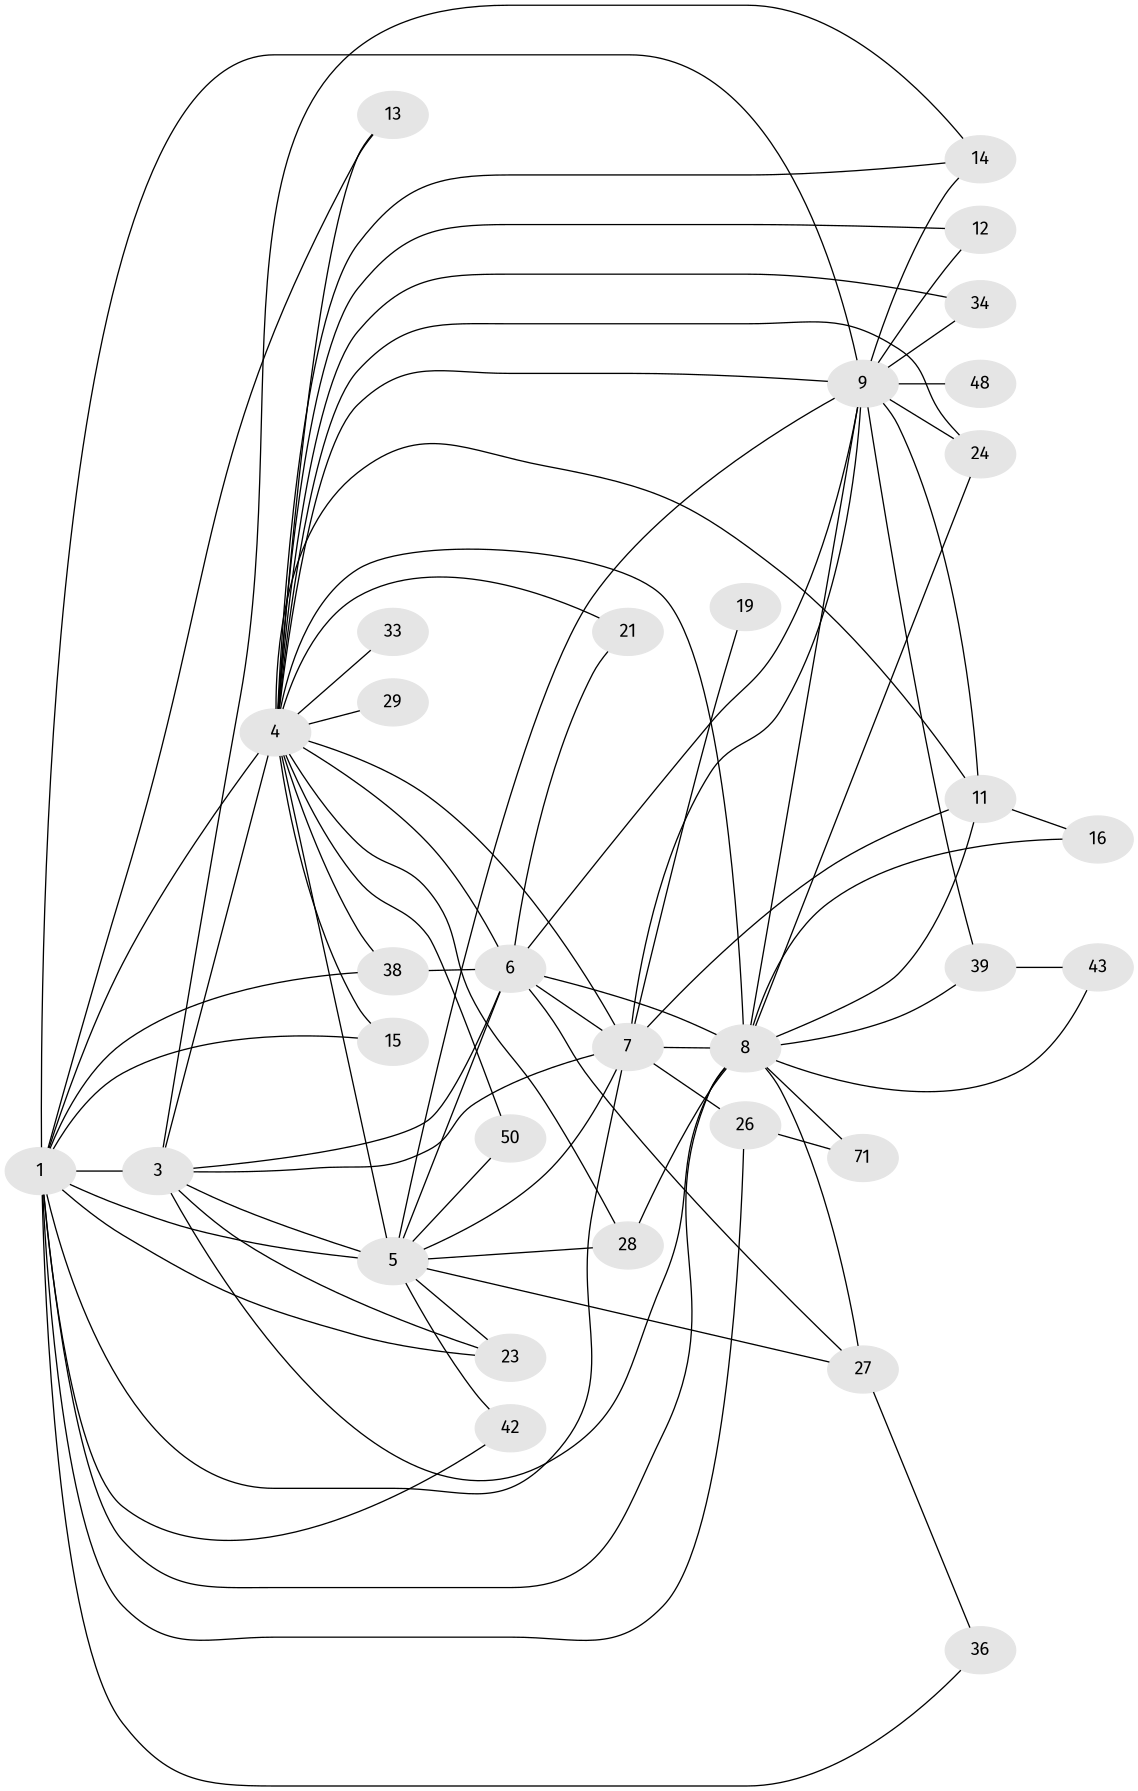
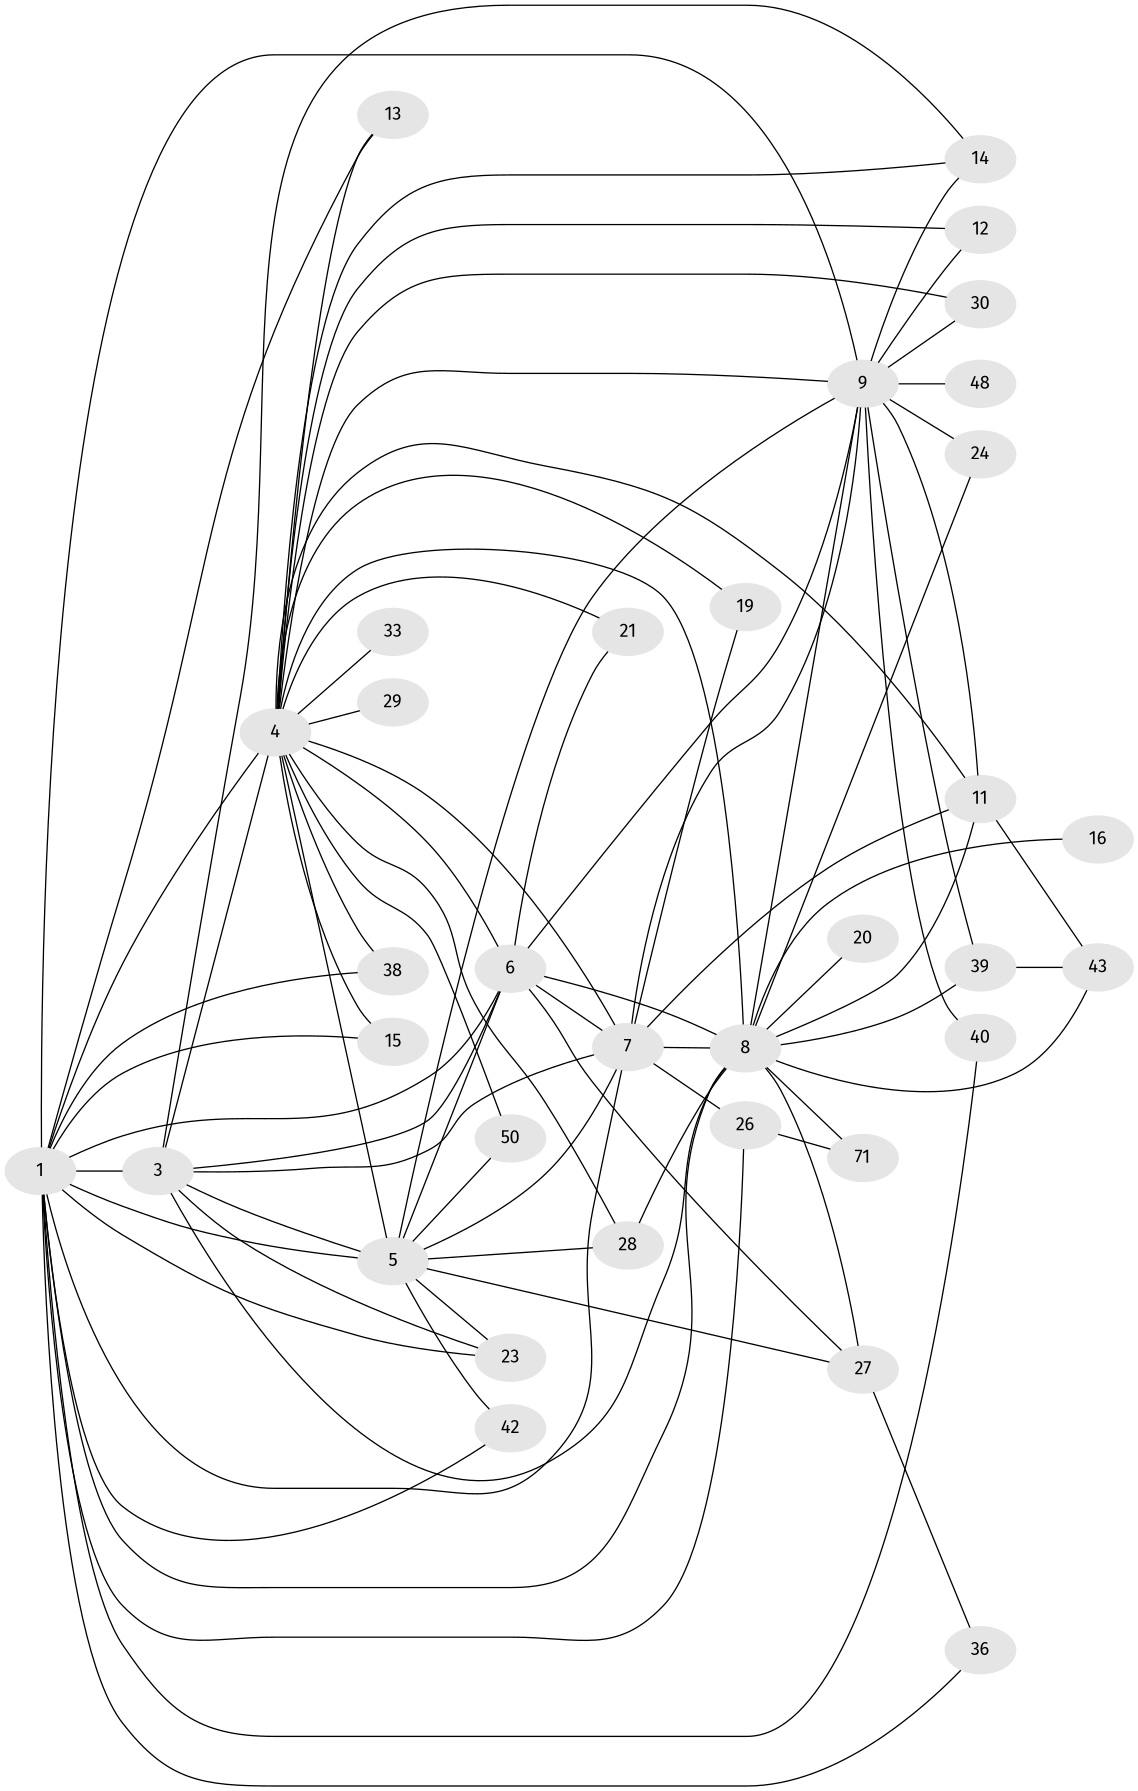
node "34": label "34" -> "30"
edge "24" -- "4": now "19" -- "4"
edge "11" -- "16": now "11" -- "43"
node "20": added
edge "6" -- "38": now "6" -- "1"
node "40": added
